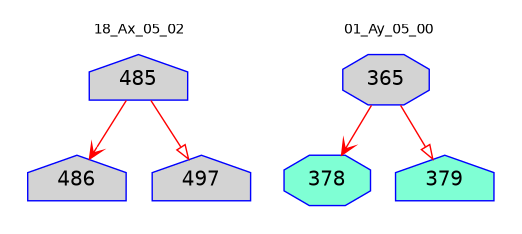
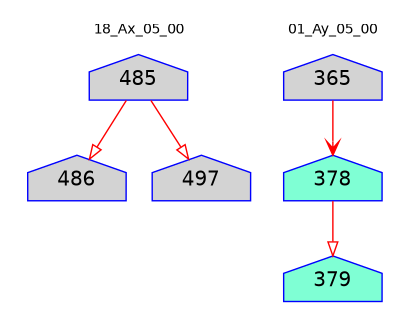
cluster "18_Ax_05_02": label "18_Ax_05_02" -> "18_Ax_05_00"
node "365": shape octagon -> house
edge "485" -> "486": arrowhead vee -> onormal
edge "365" -> "379": now "378" -> "379"
node "378": shape octagon -> house
